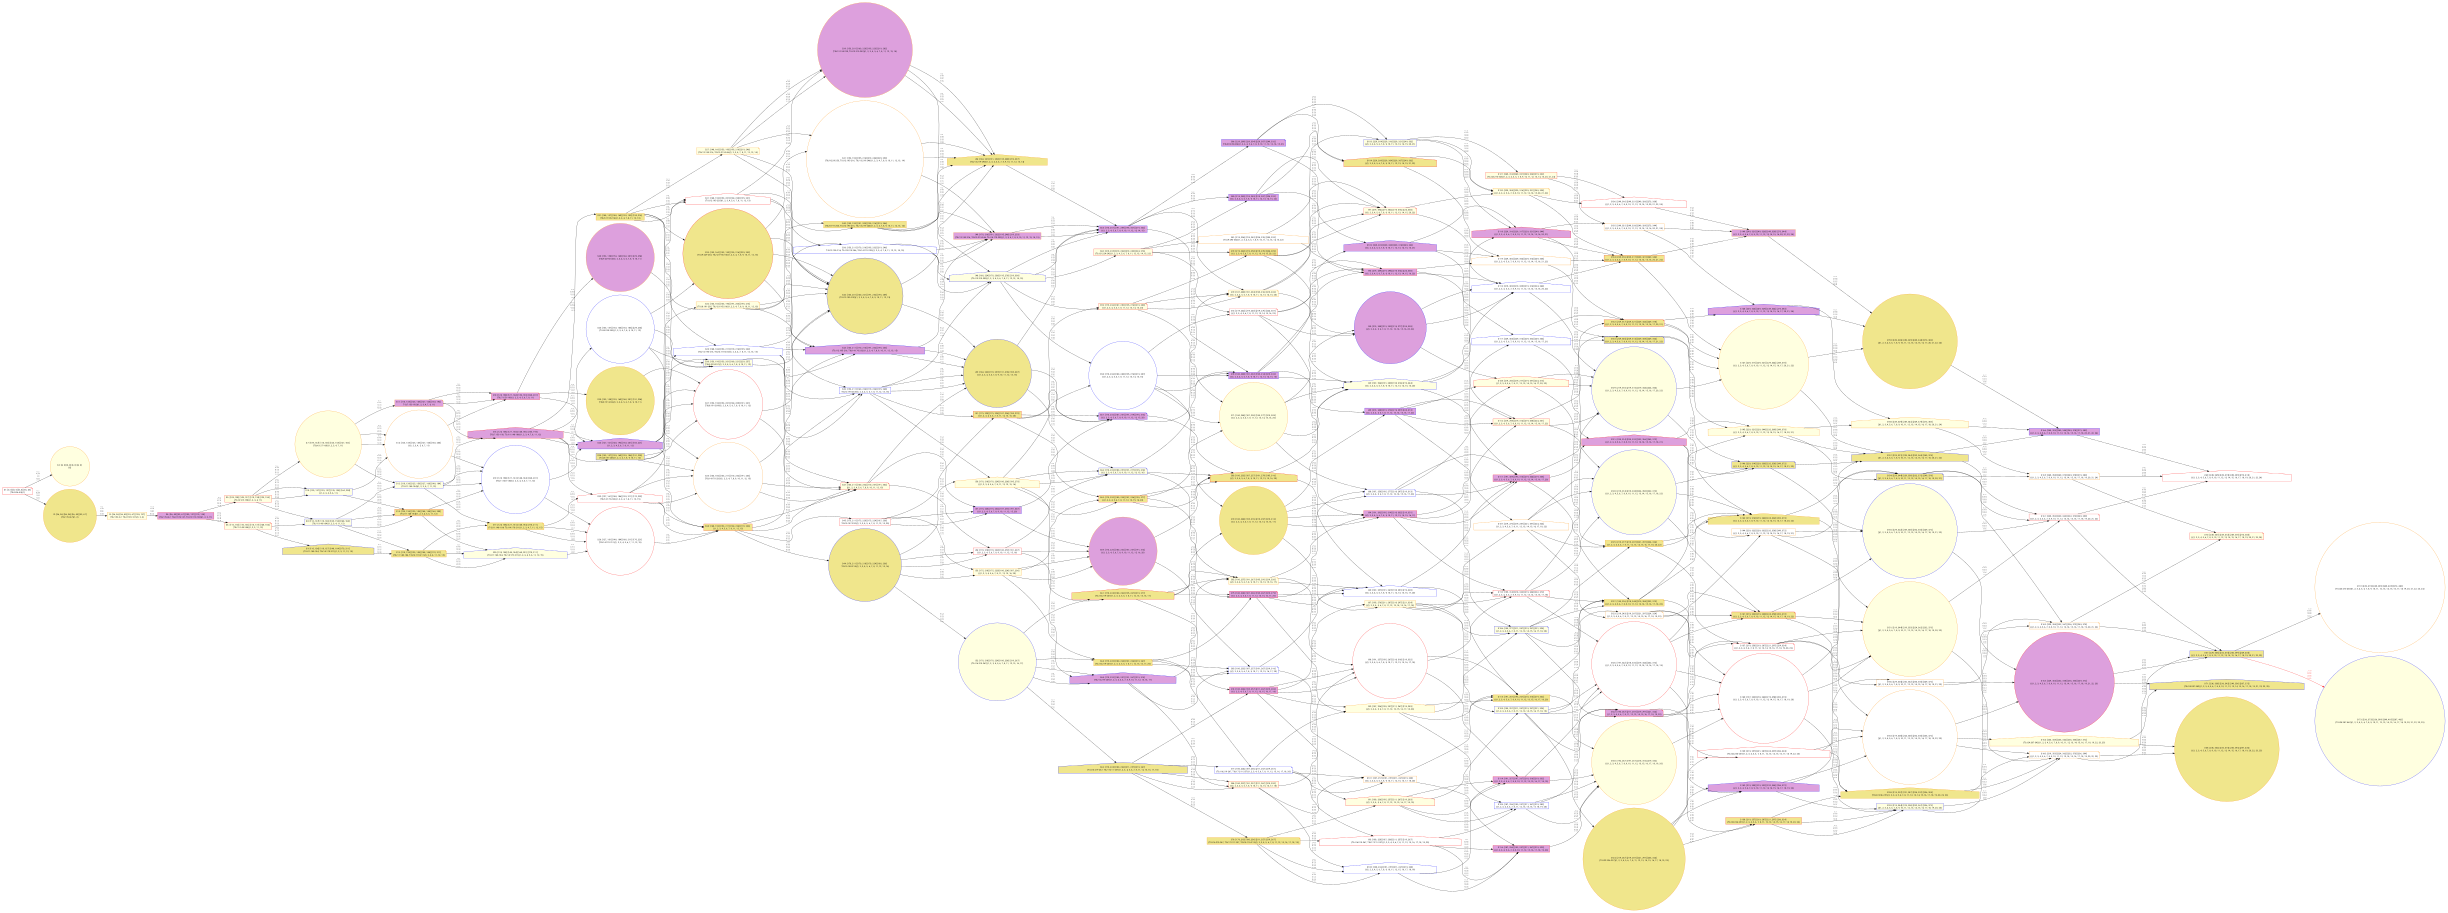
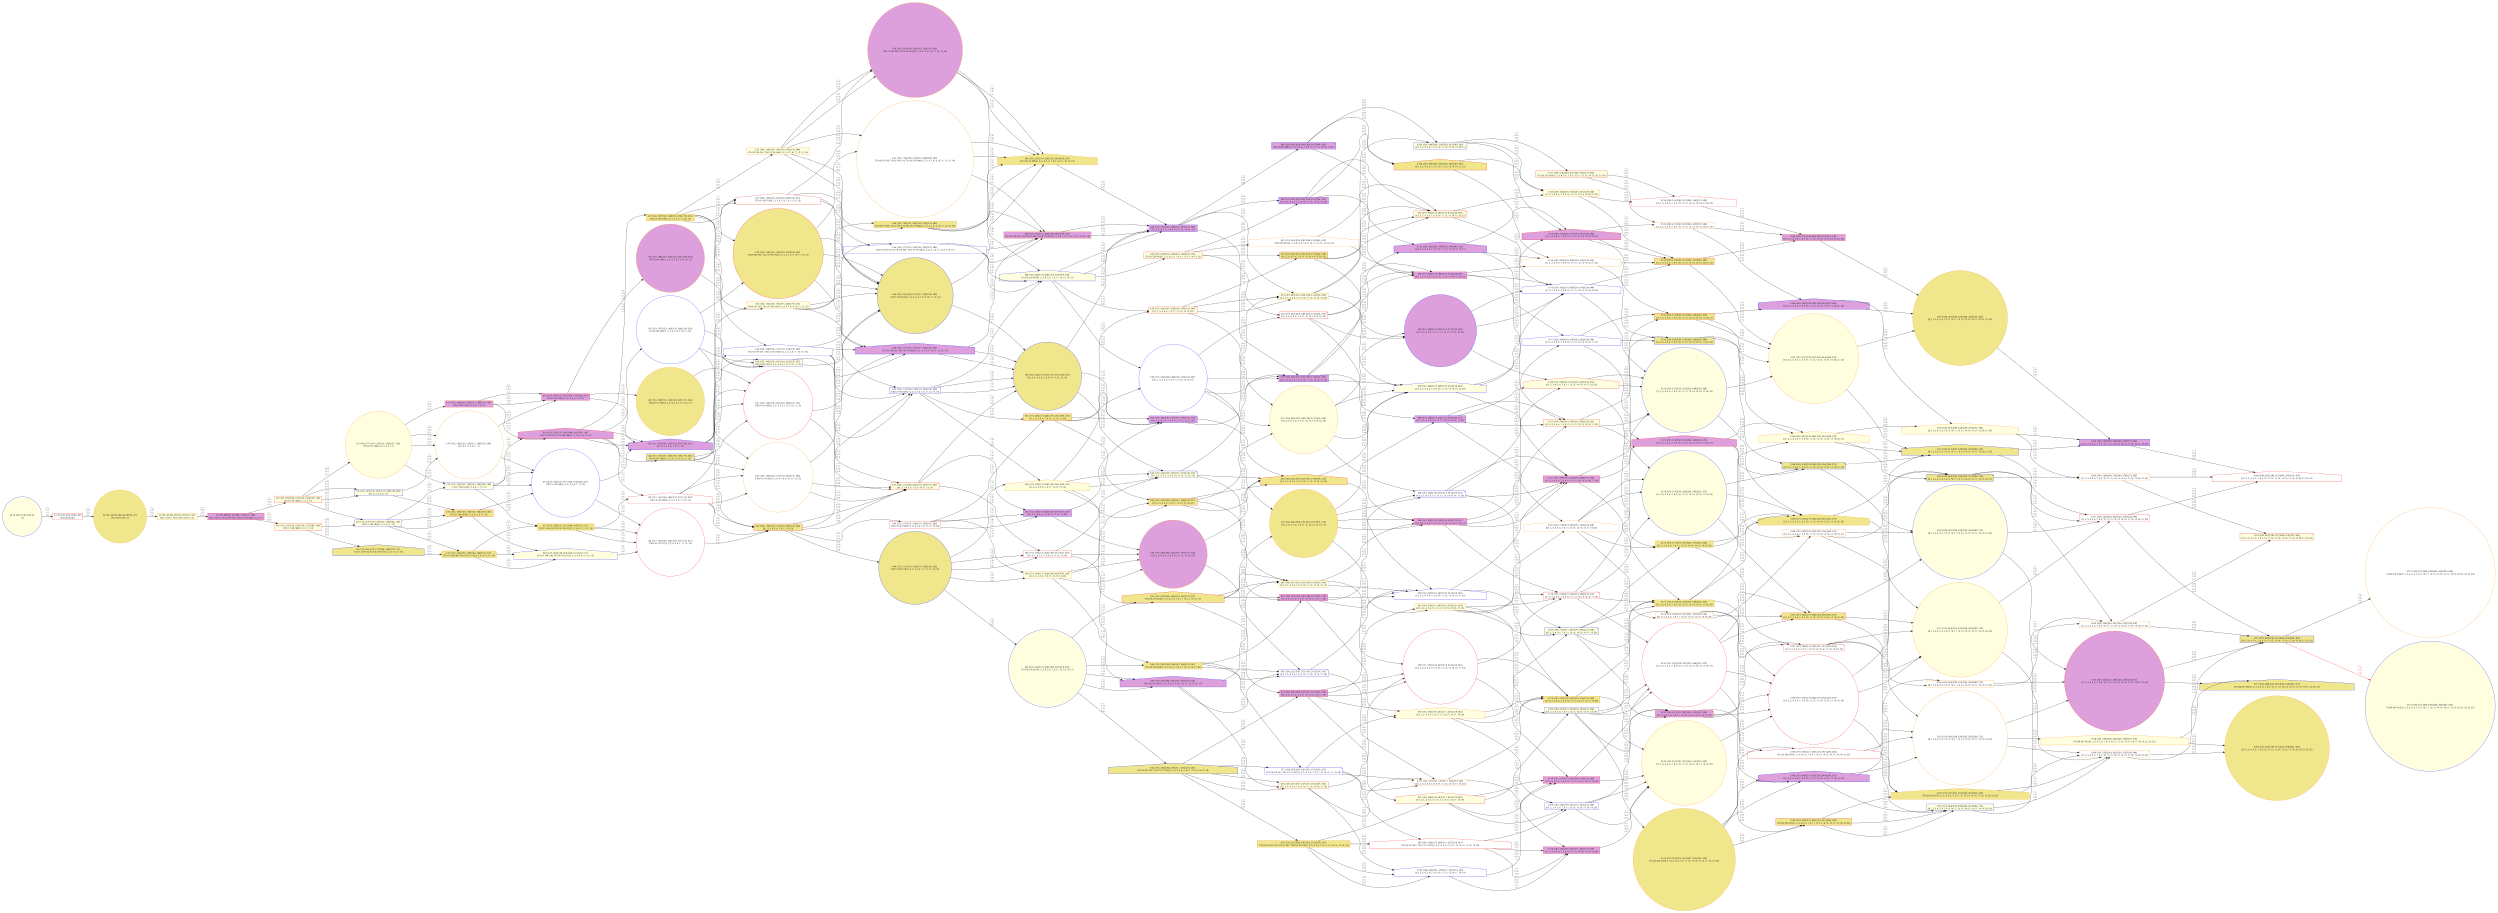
node "S0: [0, 0] [0, 0] [0, 0] [0, 0] {}{}": color darkorange -> blue
edge "S1: [0, 0] [0, 0] [0, 0] [36, 45] {T0J0:36-45}{1}" -> "S0: [0, 0] [0, 0] [0, 0] [0, 0] {}{}": reversed
